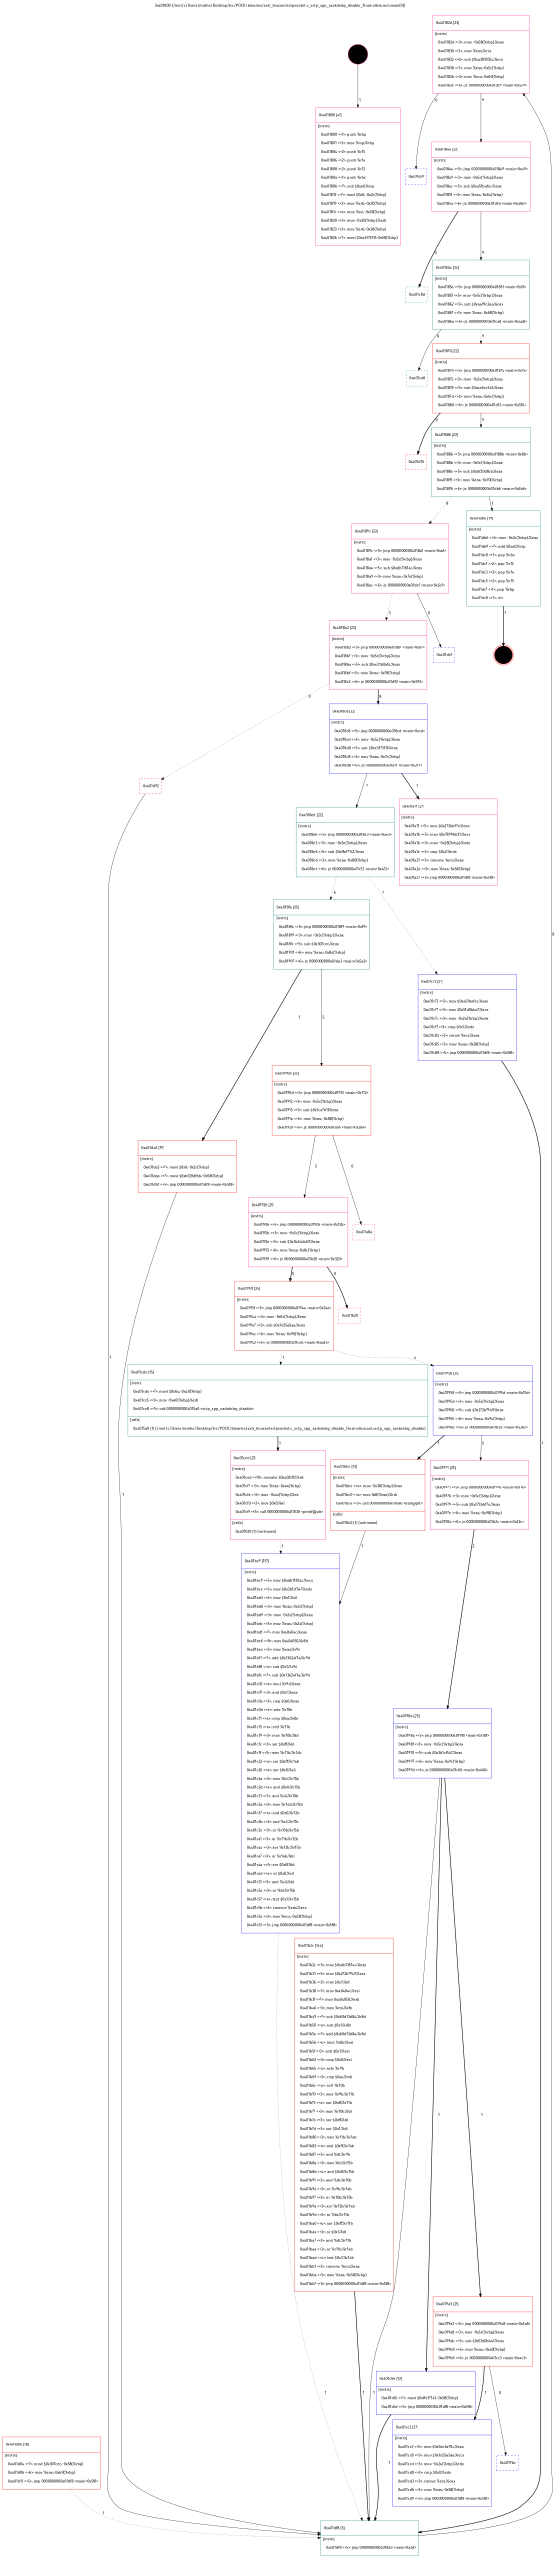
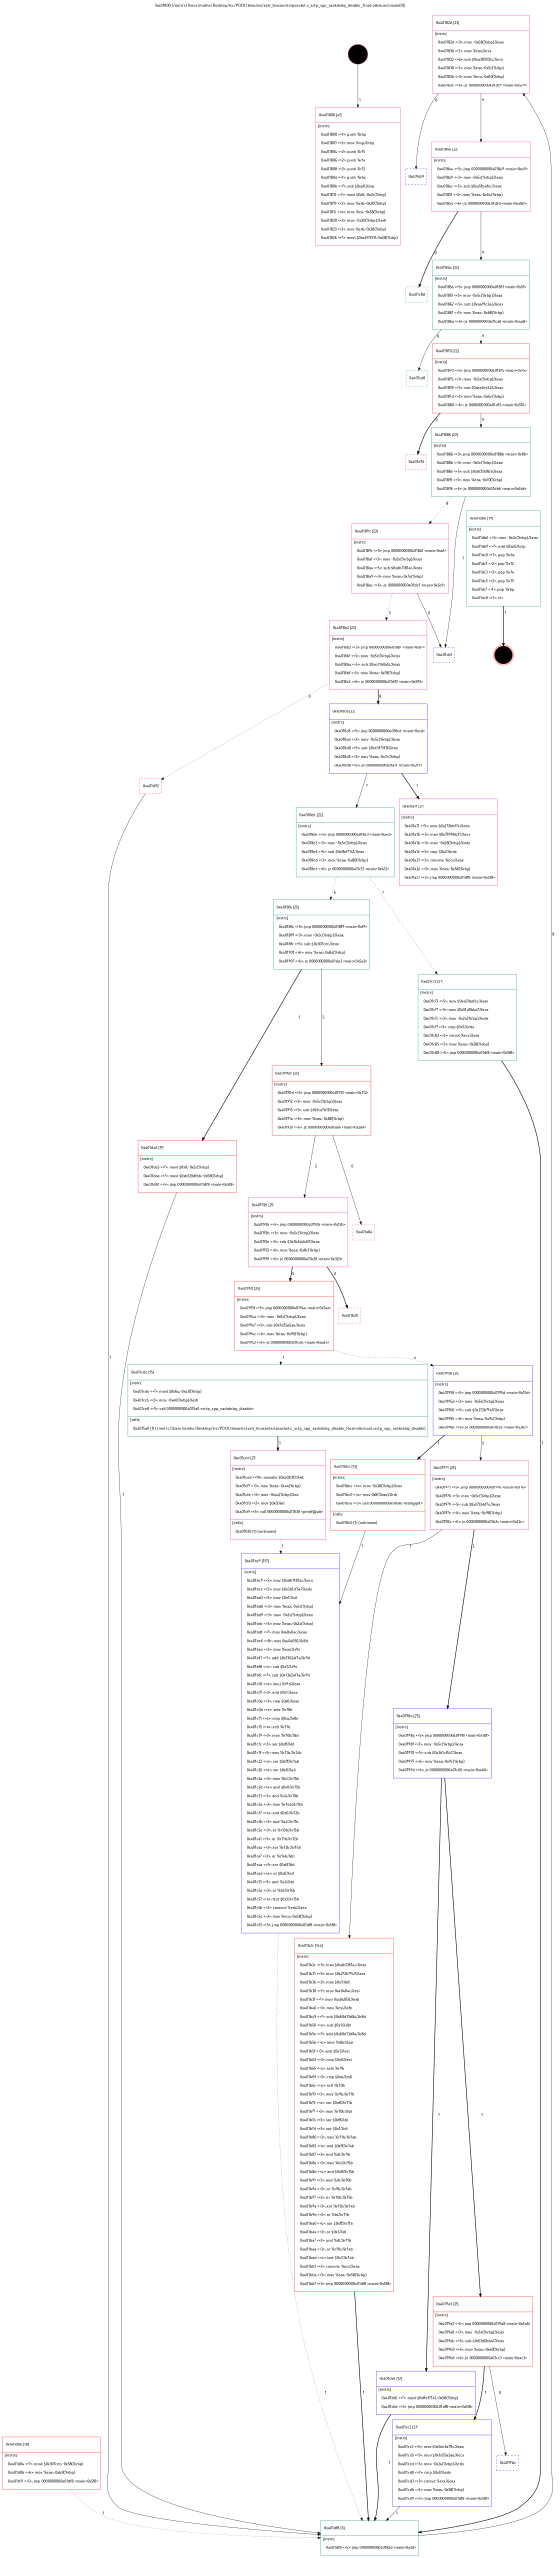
edge "0x401886 [22]" -> "0x401db6 [19]": now "0x401886 [22]" -> "0x401de1"
node "0x401c72 [27]": color blue -> teal
edge "0x401971 [25]" -> "0x401b2c [144]": added, label "1"
edge "0x40198a [25]" -> "0x401df8 [5]": now "0x401cc3 [27]" -> "0x401df8 [5]"
